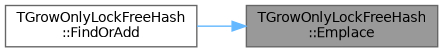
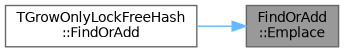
node "TGrowOnlyLockFreeHash ::Emplace": label "TGrowOnlyLockFreeHash ::Emplace" -> "FindOrAdd ::Emplace"
